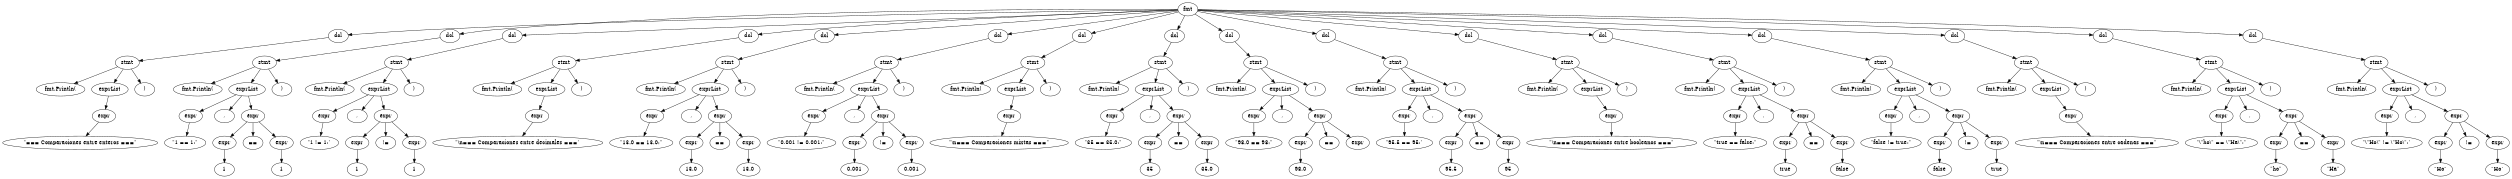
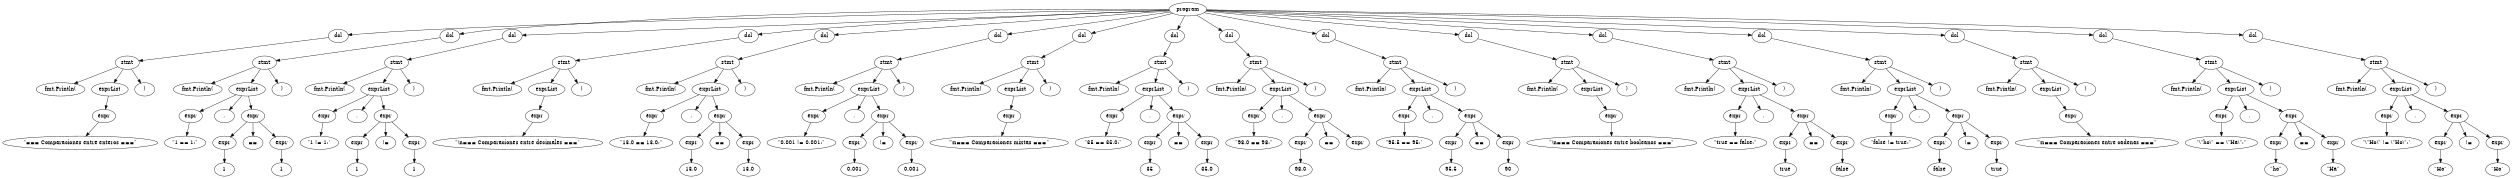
node "fmt": label "fmt" -> "program"
node "95": label "95" -> "90"
